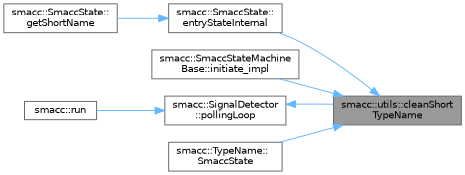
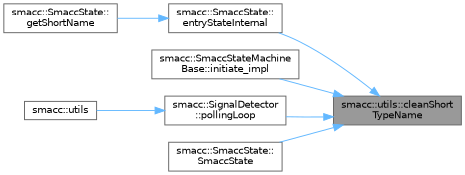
edge "smacc::utils::cleanShort TypeName" -> "smacc::SignalDetector ::pollingLoop": reversed
node "smacc::run": label "smacc::run" -> "smacc::utils"
node "smacc::TypeName:: SmaccState": label "smacc::TypeName:: SmaccState" -> "smacc::SmaccState:: SmaccState"
